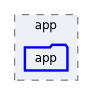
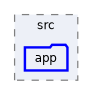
cluster "app": label "app" -> "src"
